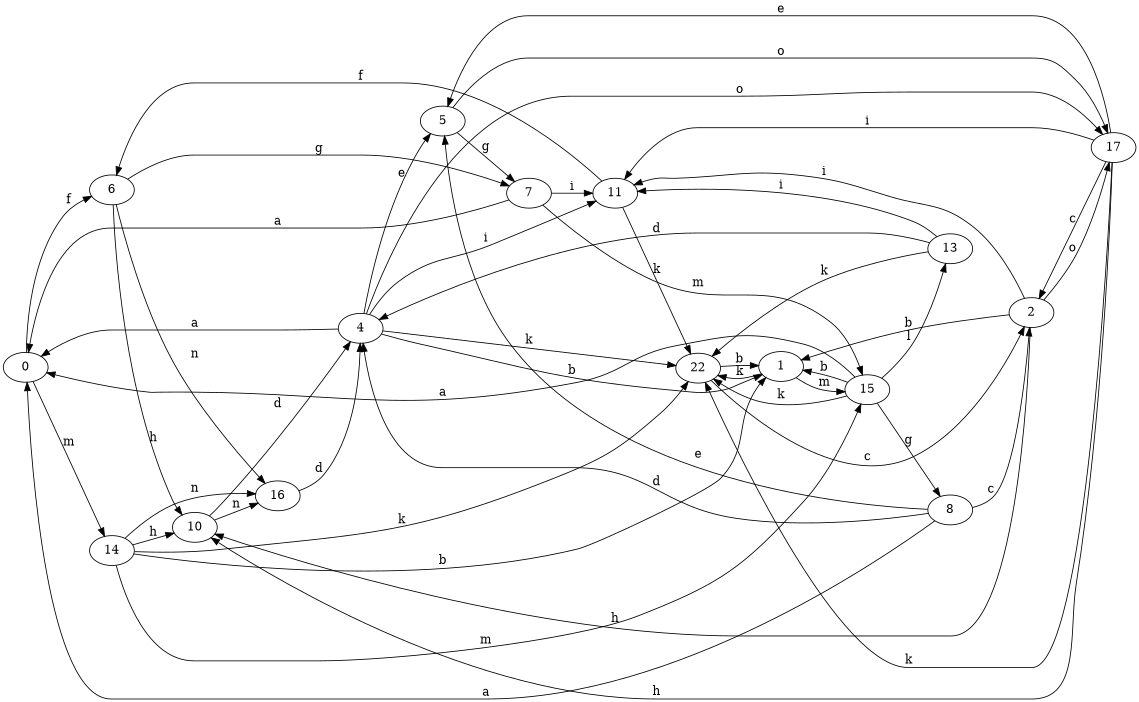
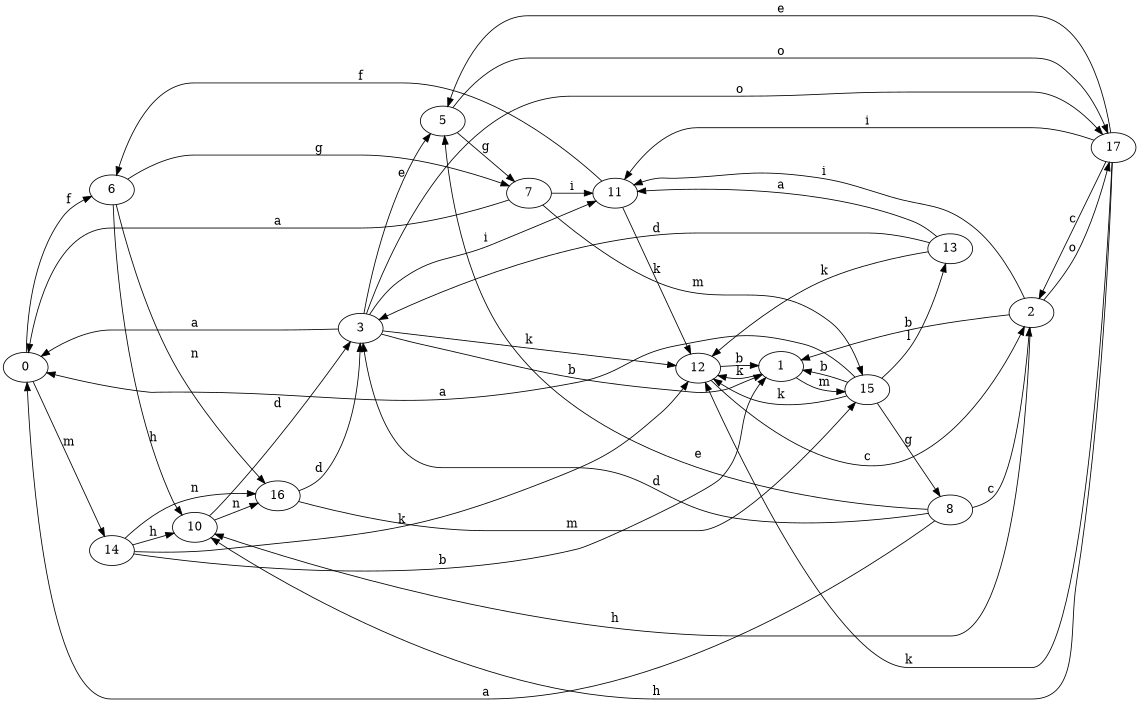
edge "13" -> "11": label "i" -> "a"
node "4": label "4" -> "3"
node "22": label "22" -> "12"
edge "14" -> "15": now "16" -> "15"
